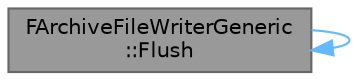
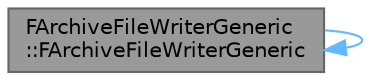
node "FArchiveFileWriterGeneric ::Flush": label "FArchiveFileWriterGeneric ::Flush" -> "FArchiveFileWriterGeneric ::FArchiveFileWriterGeneric"
